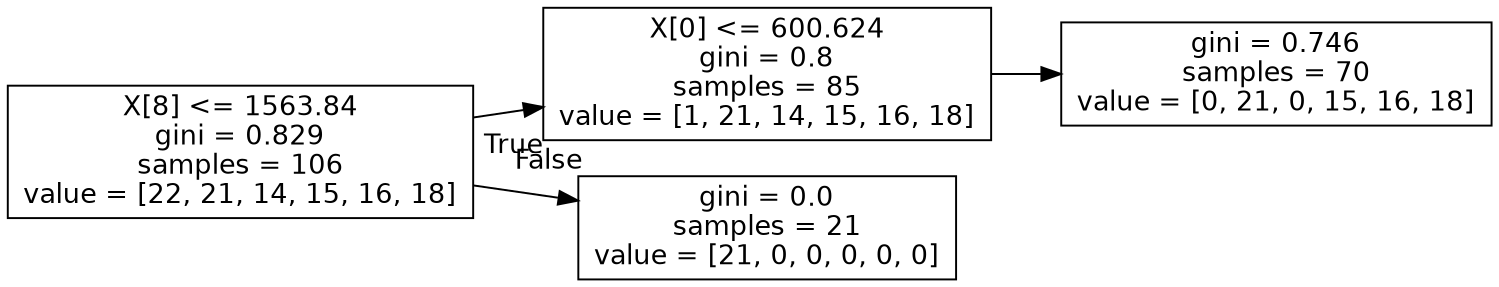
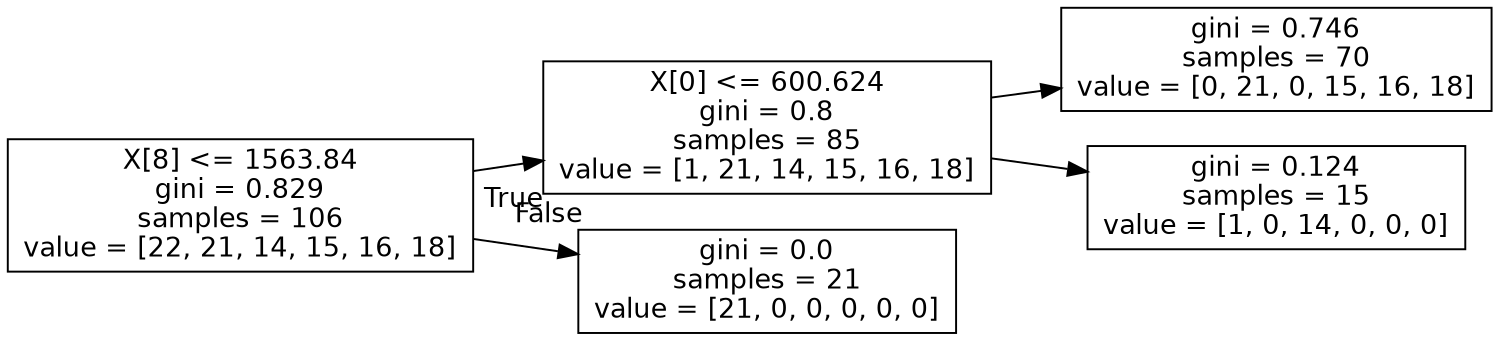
node "gini = 0.124 samples = 15 value = [1, 0, 14, 0, 0, 0]": added
